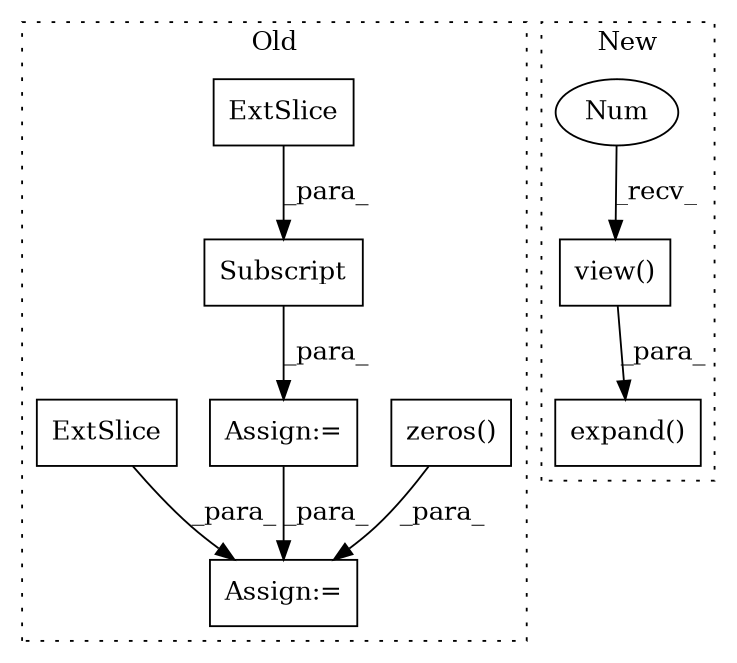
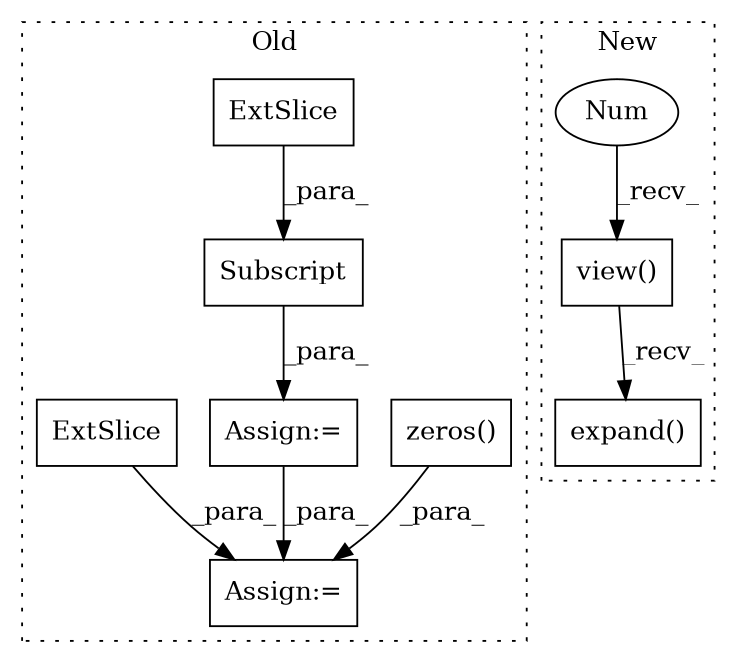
edge "view()" -> "expand()": label "_para_" -> "_recv_"
